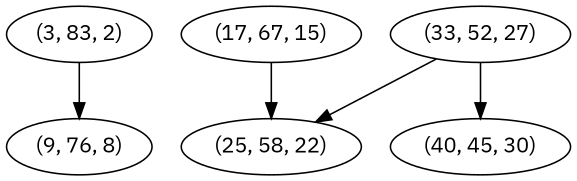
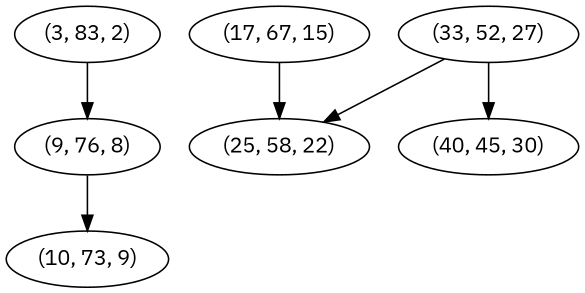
node "(10, 73, 9)": added
